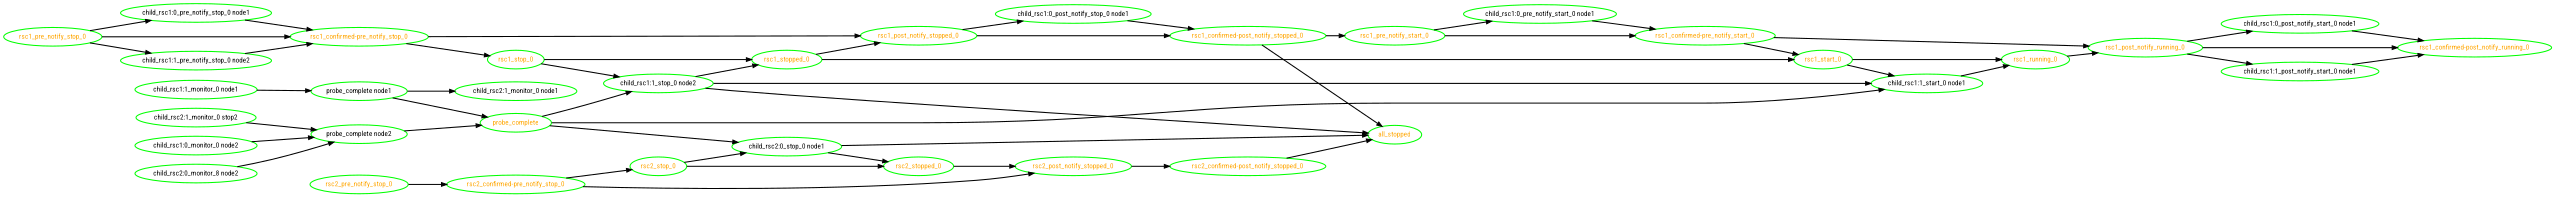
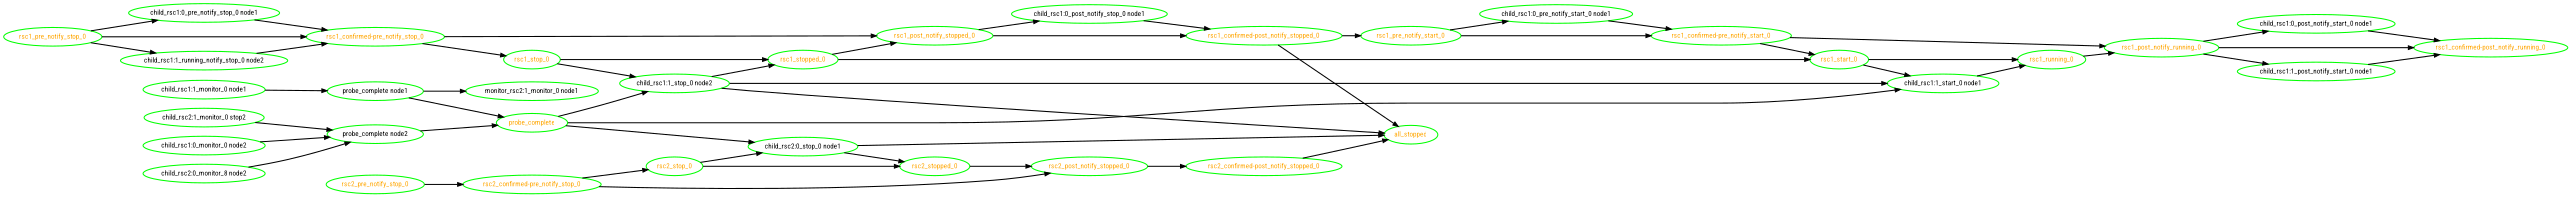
node "child_rsc1:1_pre_notify_stop_0 node2": label "child_rsc1:1_pre_notify_stop_0 node2" -> "child_rsc1:1_running_notify_stop_0 node2"
node "child_rsc2:1_monitor_0 node1": label "child_rsc2:1_monitor_0 node1" -> "monitor_rsc2:1_monitor_0 node1"
